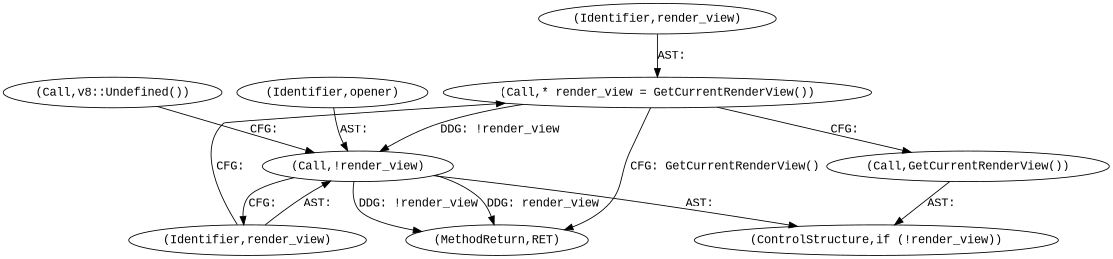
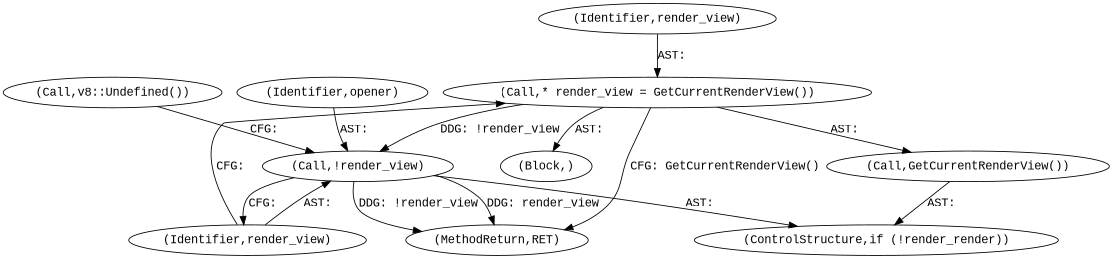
edge "(Call,* render_view = GetCurrentRenderView())" -> "(Call,GetCurrentRenderView())": label "CFG: " -> "AST: "
node "(Block,)": added
node "(ControlStructure,if (!render_view))": label "(ControlStructure,if (!render_view))" -> "(ControlStructure,if (!render_render))"
